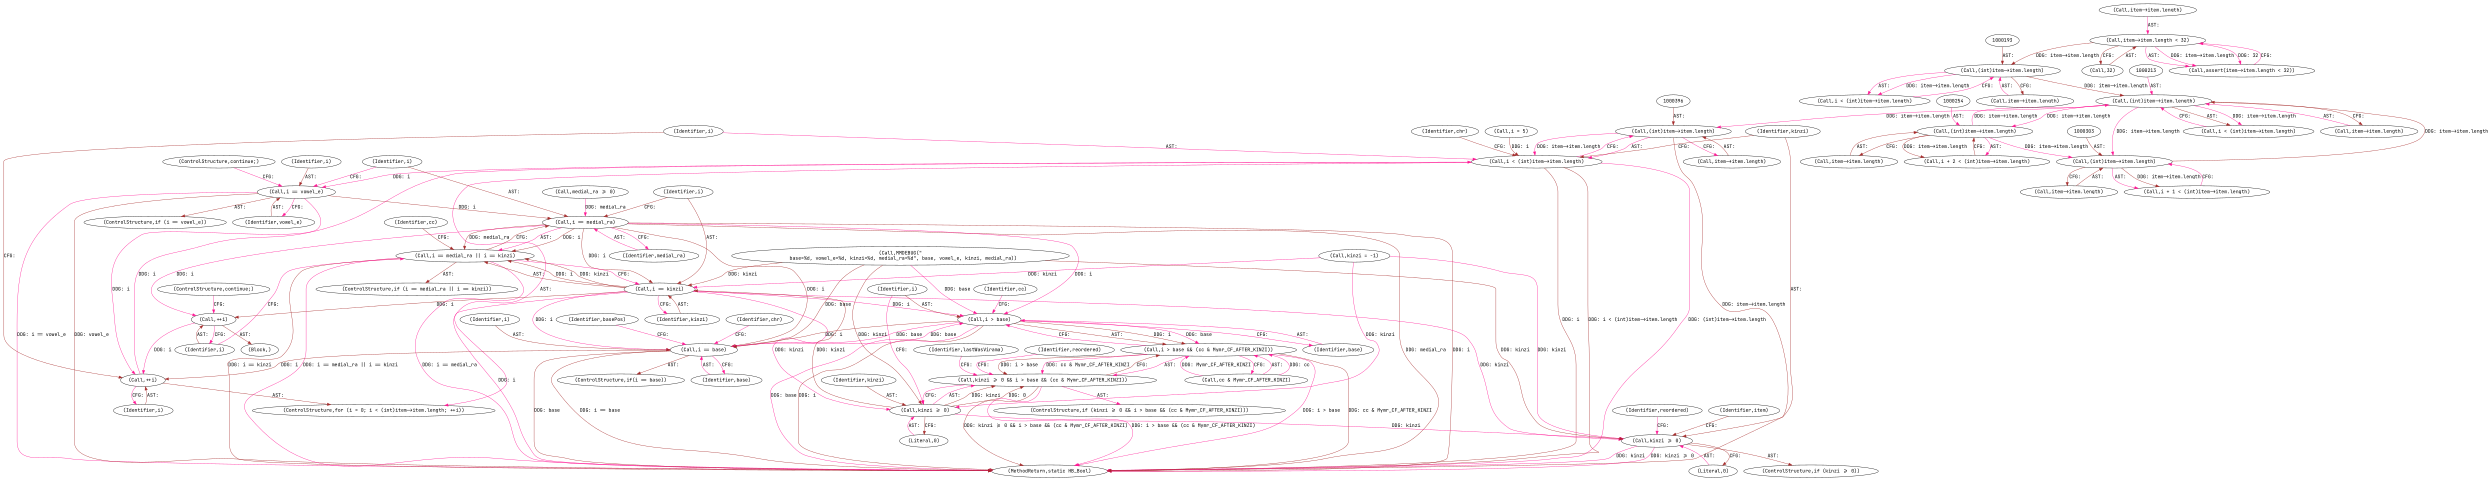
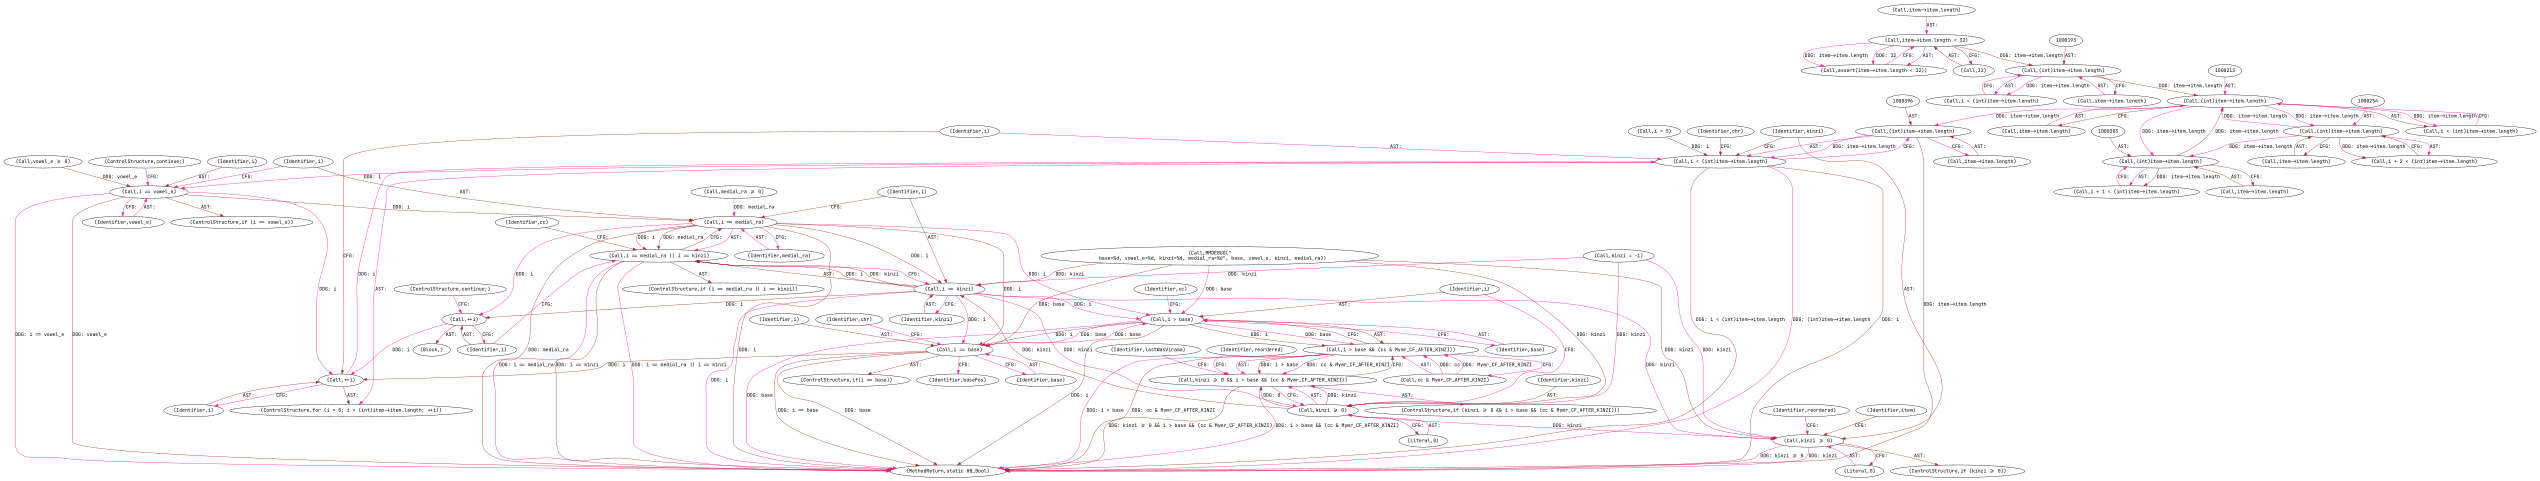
node "(Call,vowel_e >= 0)": added
edge "(Identifier,vowel_e)" -> "(Call,i == vowel_e)": color brown -> deeppink
edge "(Identifier,basePos)" -> "(Call,i == base)": reversed
edge "(Call,i > base && (cc & Mymr_CF_AFTER_KINZI))" -> "(Call,i > base)": color deeppink -> brown
